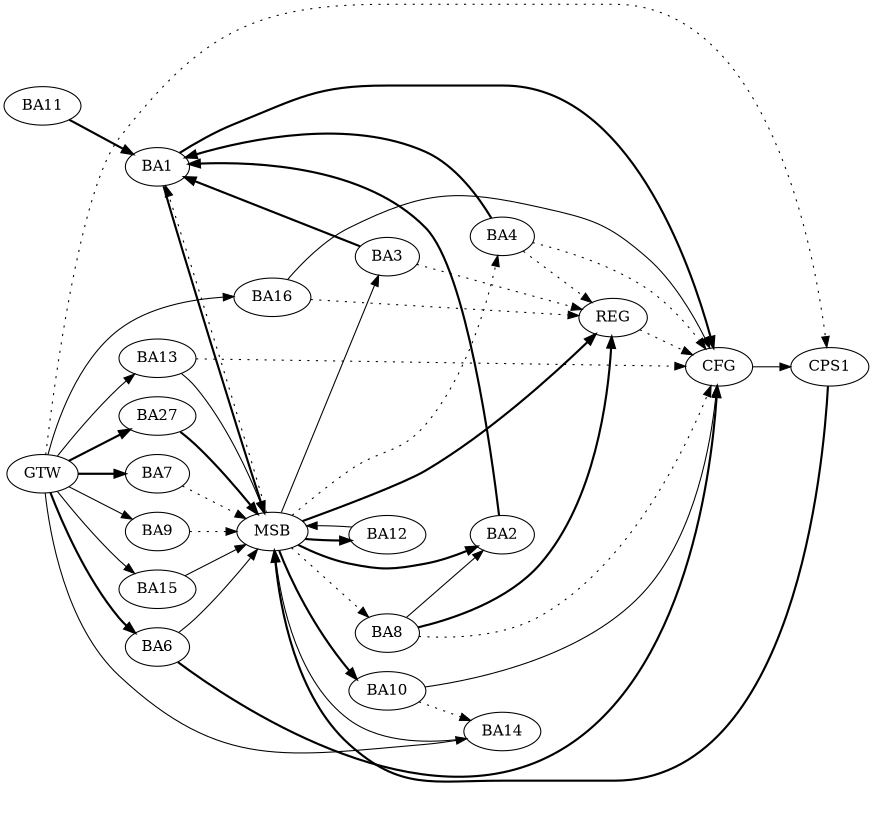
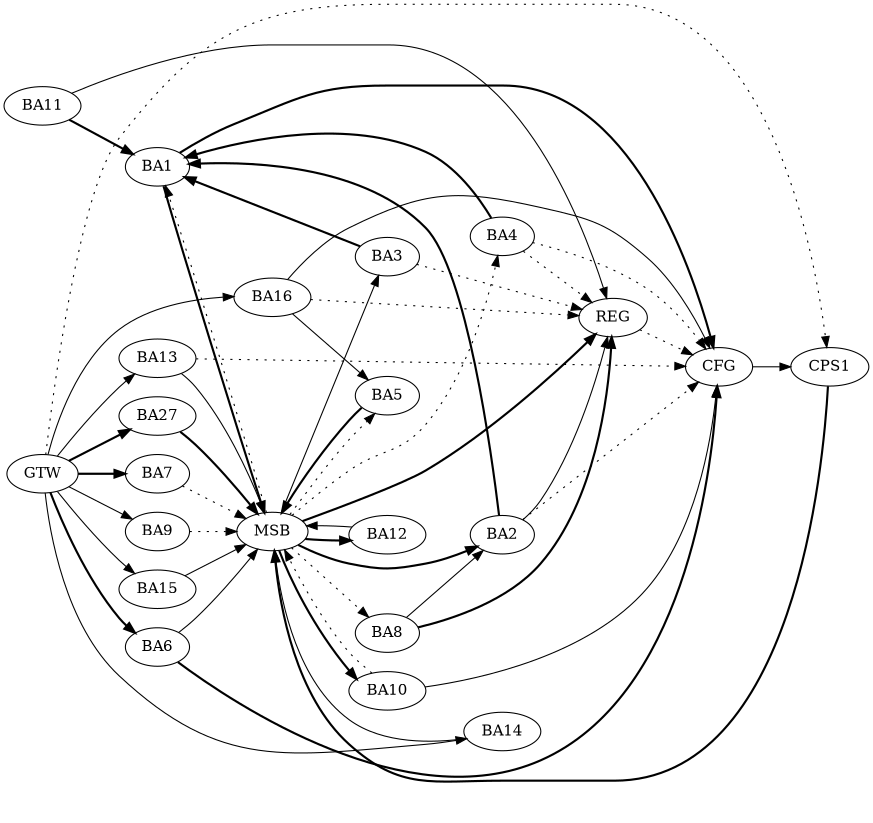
edge "BA11" -> "REG": added
node "BA5": added
edge "BA2" -> "REG": added
edge "BA8" -> "CFG": now "BA2" -> "CFG"
edge "BA10" -> "BA14": now "BA10" -> "MSB"
